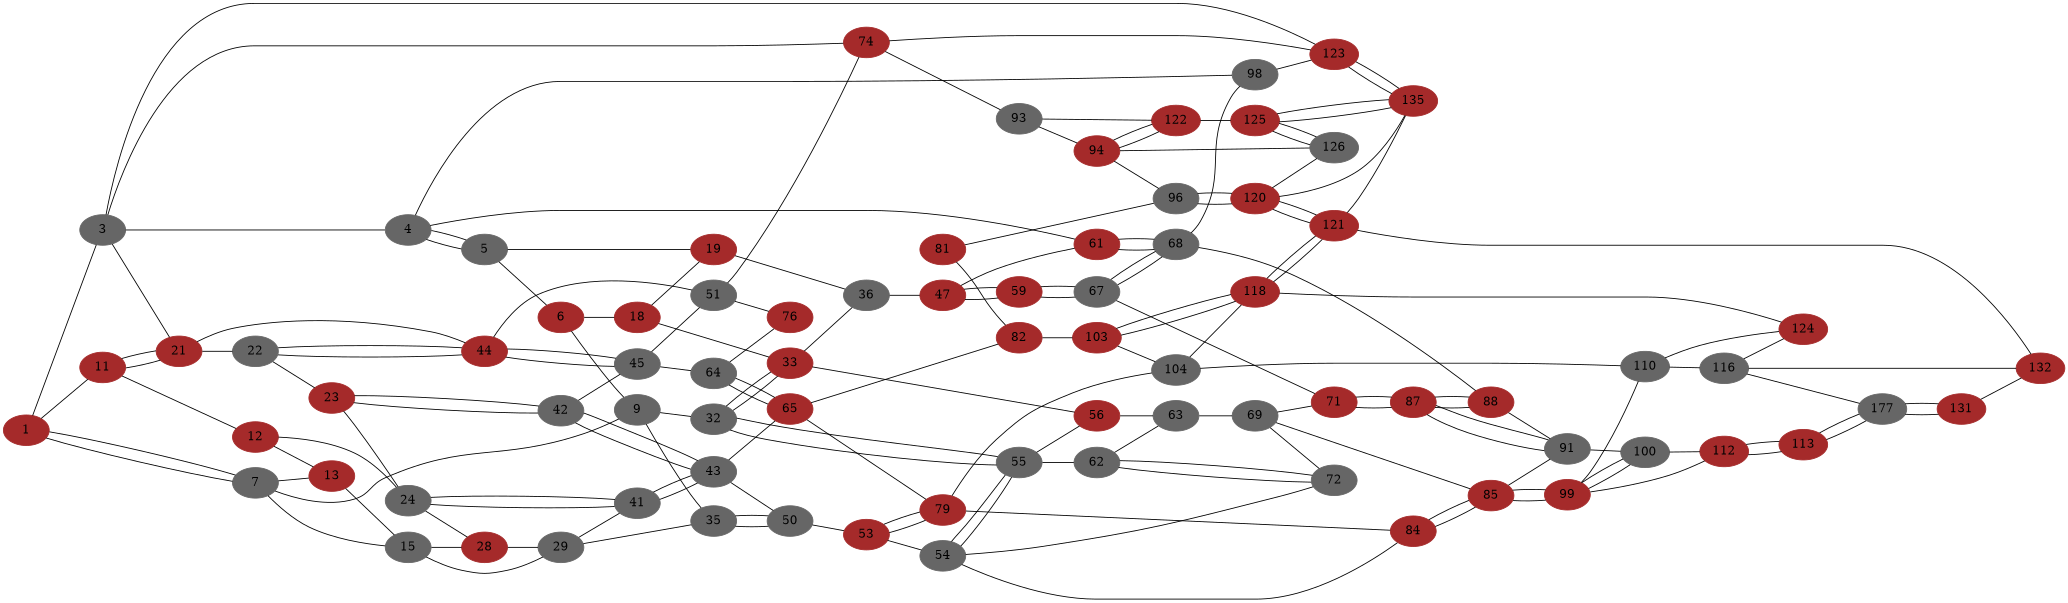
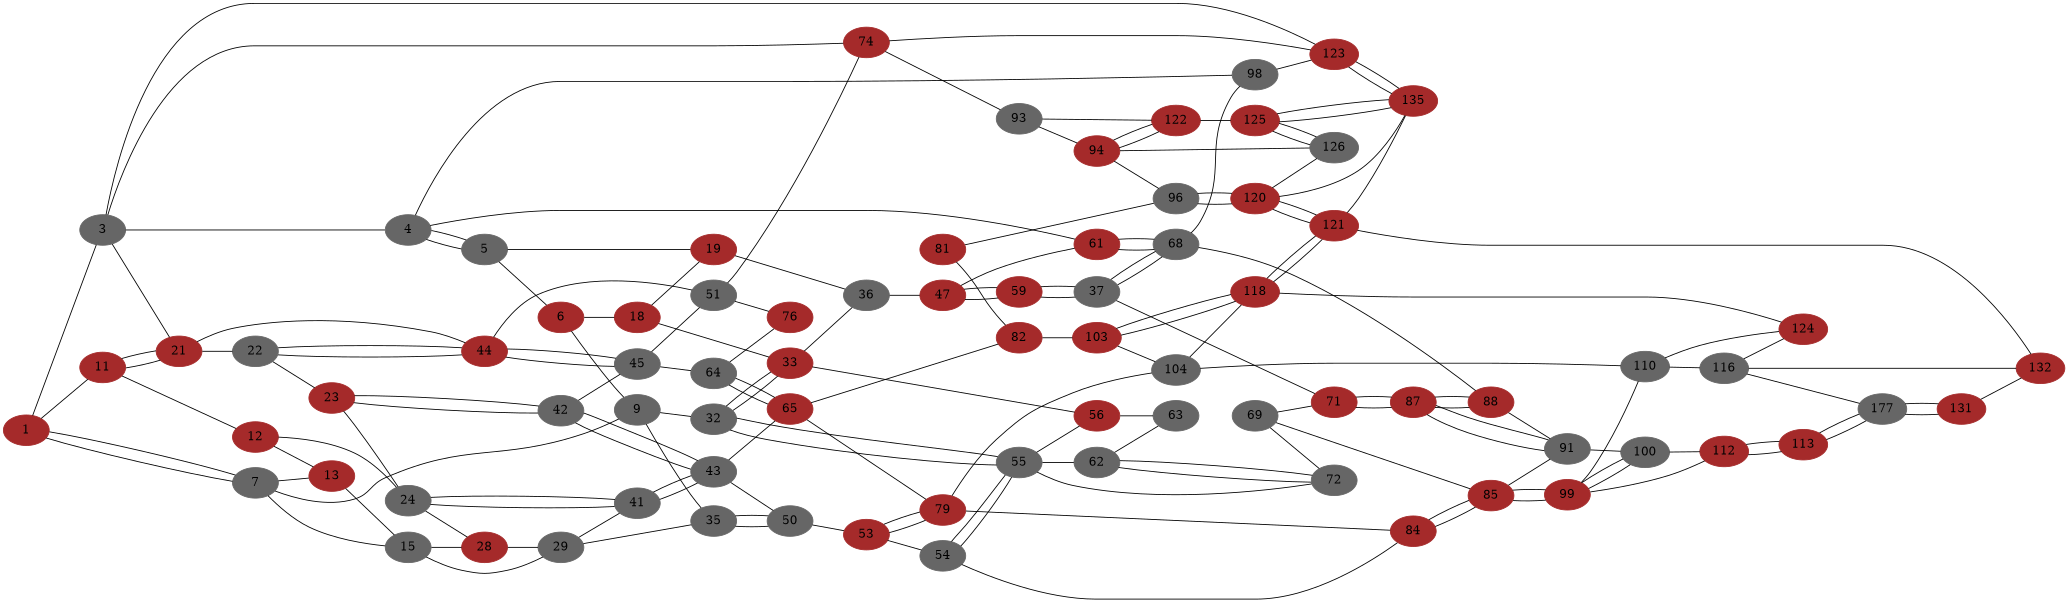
node "67": label "67" -> "37"
edge "63" -- "69": removed
edge "72" -- "54": now "72" -- "55"
